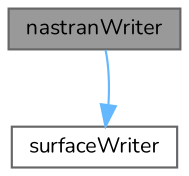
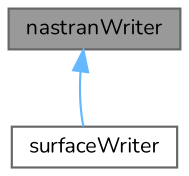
edge "nastranWriter" -> "surfaceWriter": reversed
